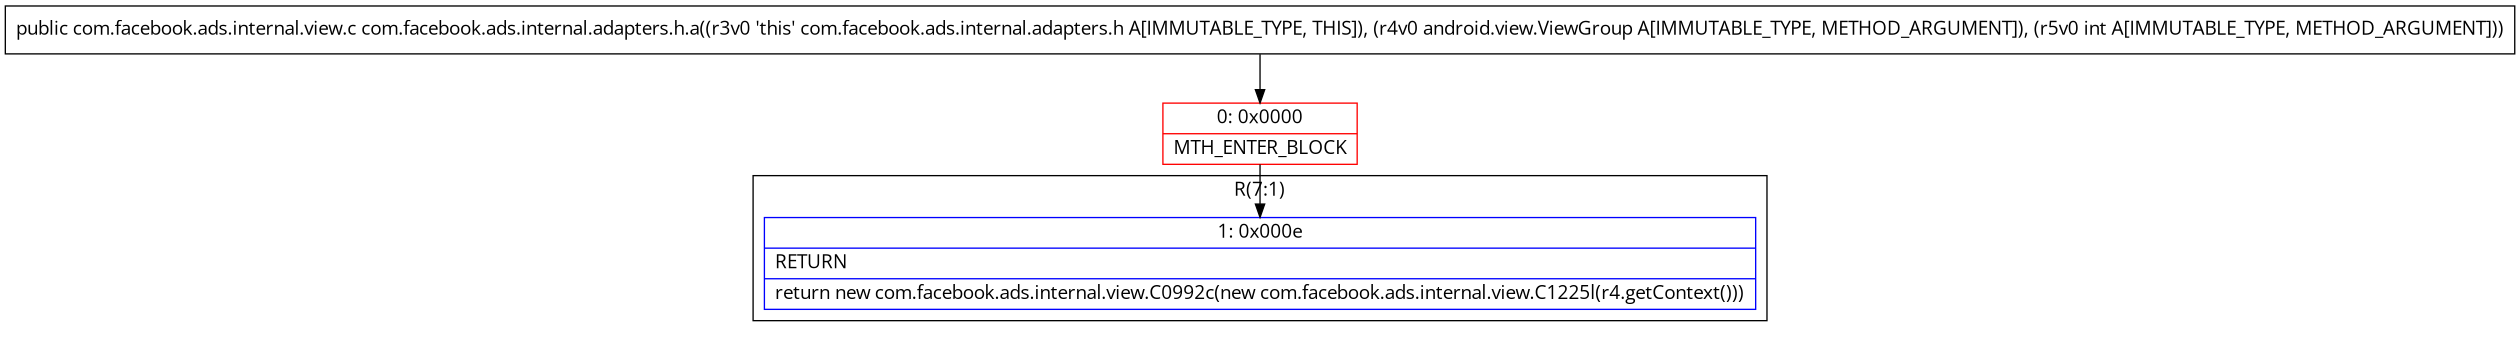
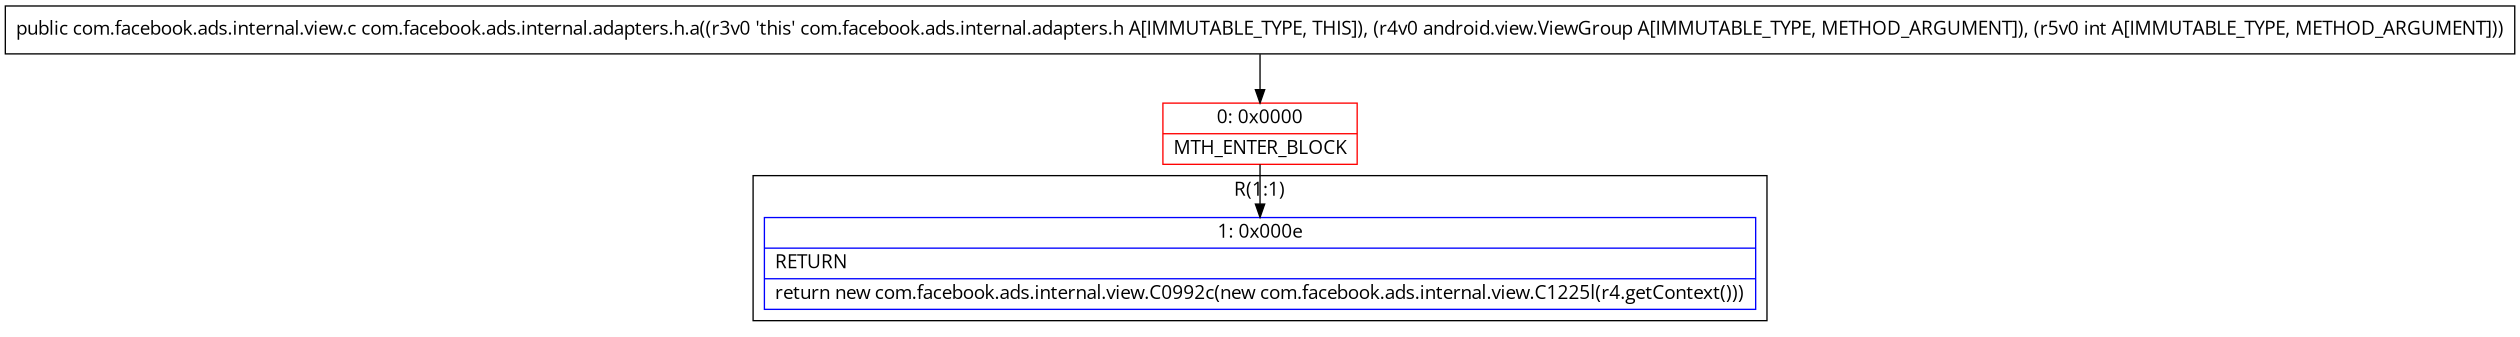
cluster "R(7:1)": label "R(7:1)" -> "R(1:1)"
